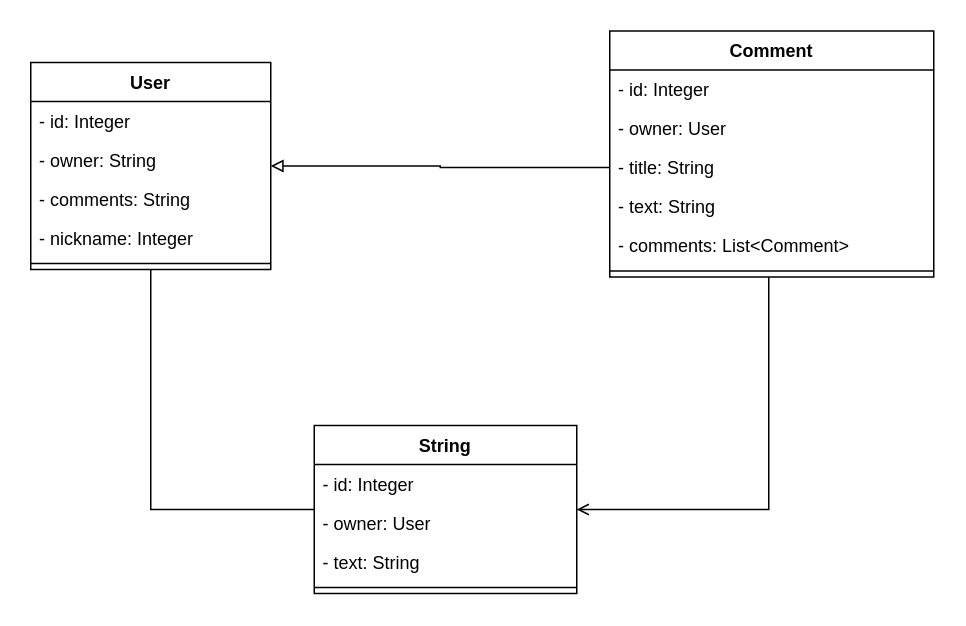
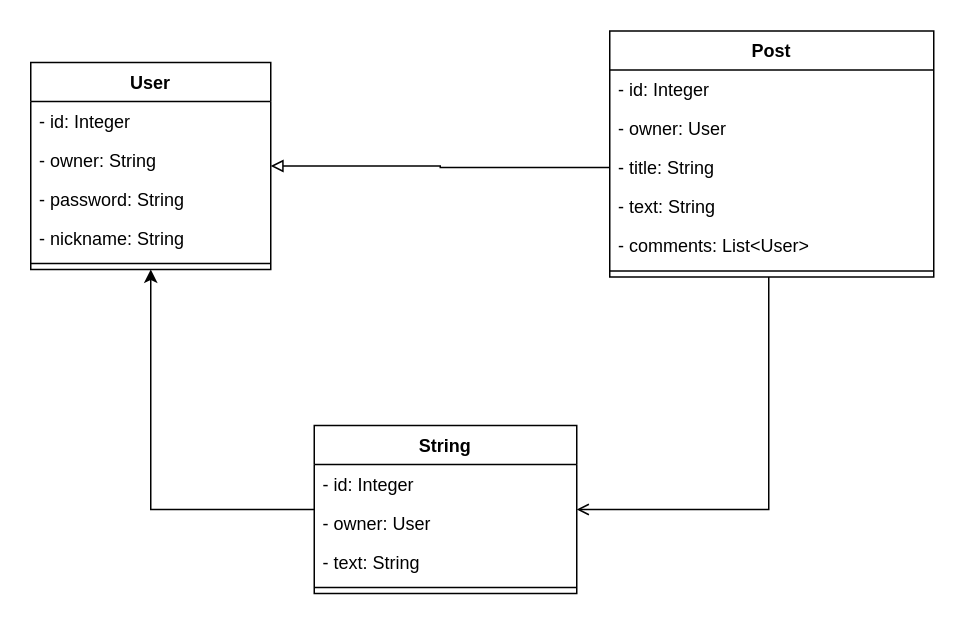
node "Comment": label "Comment" -> "Post"
node "- comments: String": label "- comments: String" -> "- password: String"
node "- nickname: Integer": label "- nickname: Integer" -> "- nickname: String"
node "- comments: List<Comment>": label "- comments: List<Comment>" -> "- comments: List<User>"
edge "User" -- "String": arrowhead none -> classic
